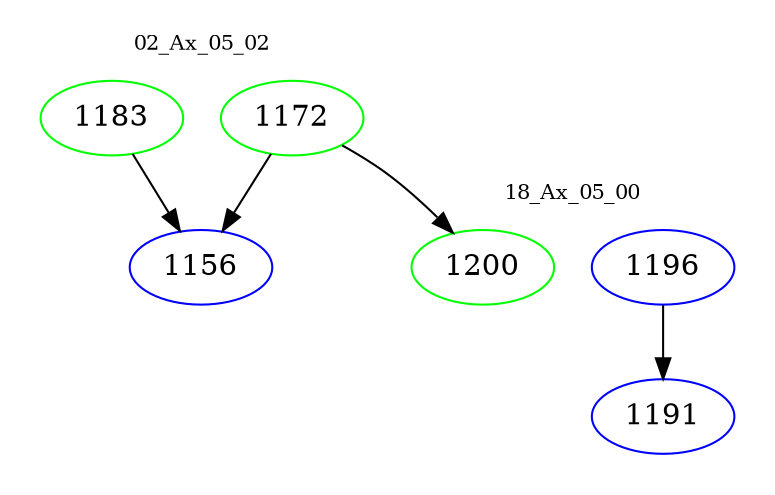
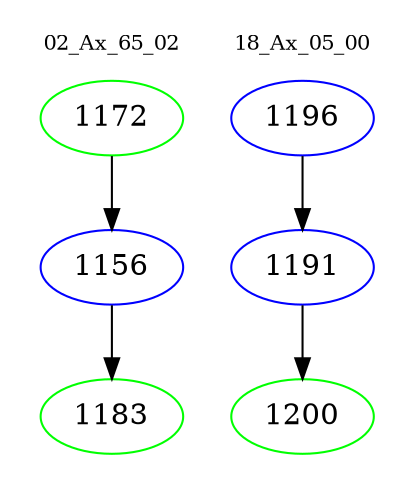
cluster "02_Ax_05_02": label "02_Ax_05_02" -> "02_Ax_65_02"
edge "1183" -> "1156": reversed
edge "1172" -> "1200": now "1191" -> "1200"
